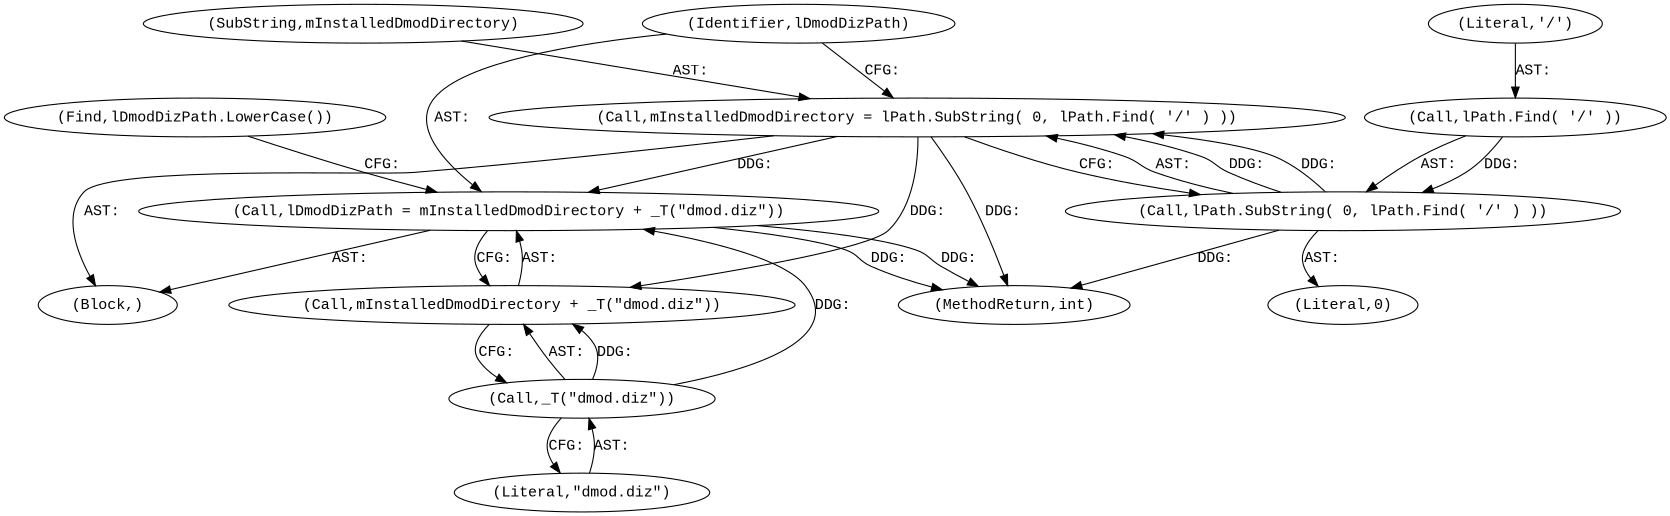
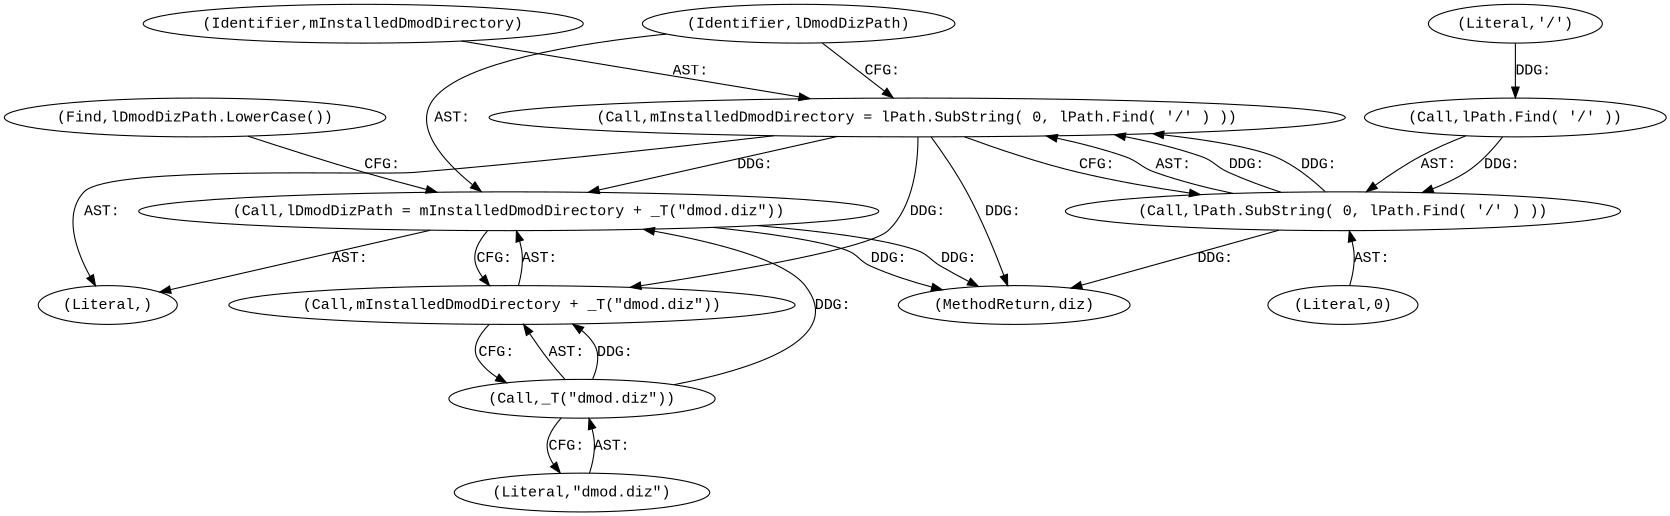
node "(SubString,mInstalledDmodDirectory)": label "(SubString,mInstalledDmodDirectory)" -> "(Identifier,mInstalledDmodDirectory)"
edge "(Literal,'/')" -> "(Call,lPath.Find( '/' ))": label "AST: " -> "DDG: "
edge "(Call,lPath.SubString( 0, lPath.Find( '/' ) ))" -> "(Literal,0)": reversed
node "(Block,)": label "(Block,)" -> "(Literal,)"
node "(MethodReturn,int)": label "(MethodReturn,int)" -> "(MethodReturn,diz)"
